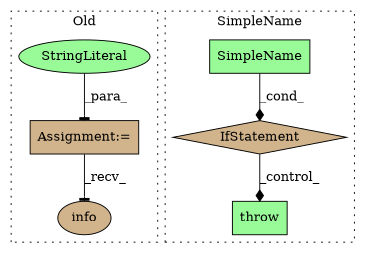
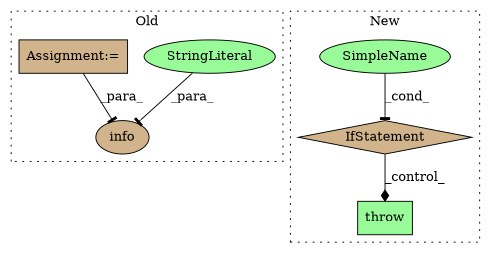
cluster "SimpleName": label "SimpleName" -> "New"
node "SimpleName": shape box -> ellipse
edge "SimpleName" -> "IfStatement": arrowhead diamond -> tee
edge "StringLiteral" -> "Assignment:=": now "StringLiteral" -> "info"
edge "Assignment:=" -> "info": label "_recv_" -> "_para_"
